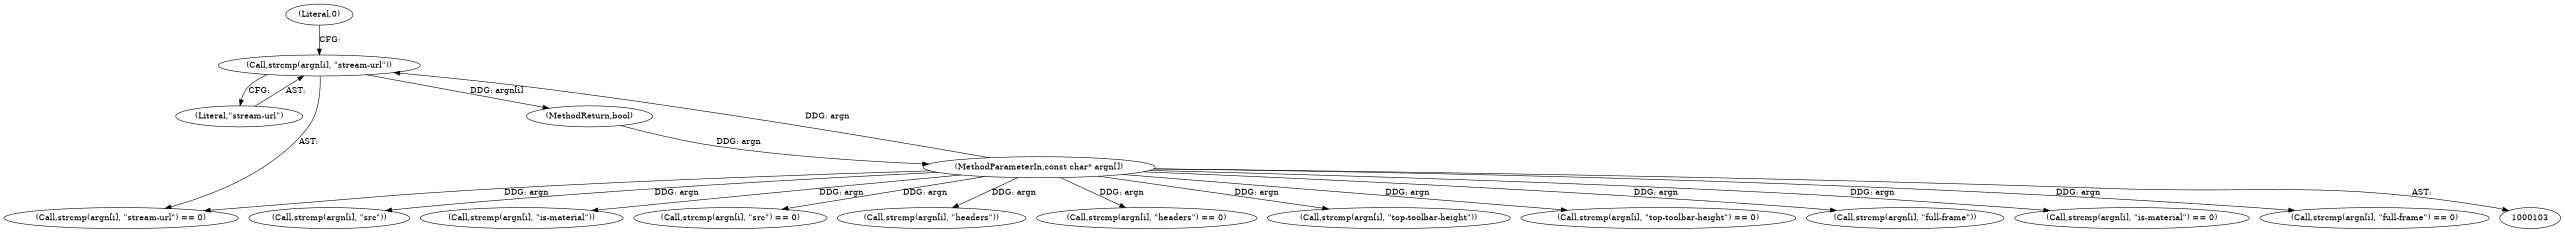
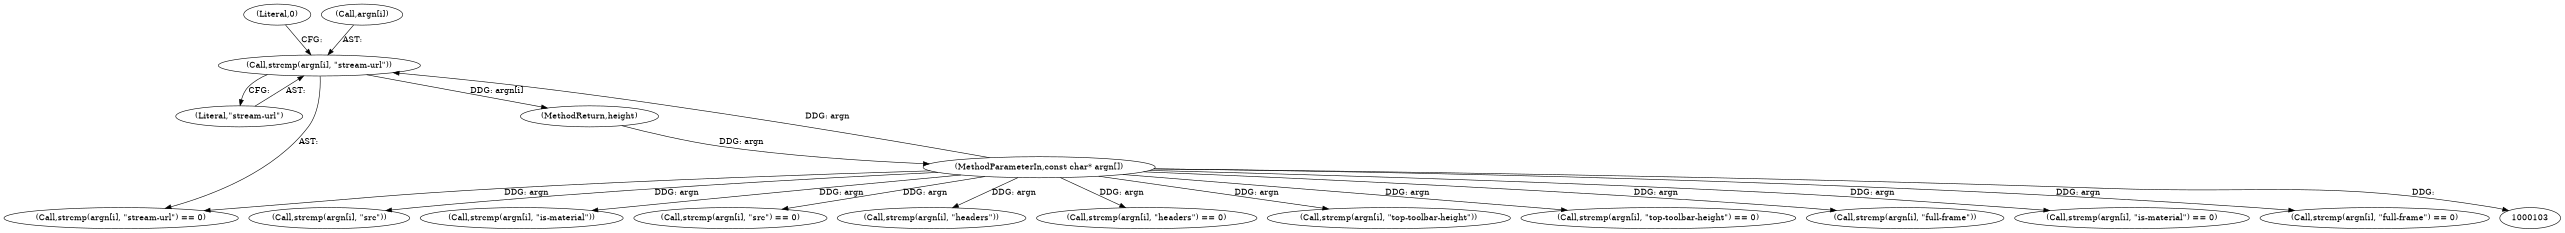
node "(Call,argn[i])": added
node "(MethodReturn,bool)": label "(MethodReturn,bool)" -> "(MethodReturn,height)"
edge "(MethodParameterIn,const char* argn[])" -> "1000103": label "AST: " -> "DDG: "
